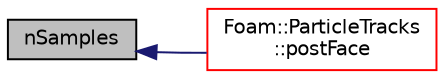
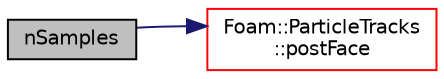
edge "Foam::ParticleTracks ::postFace" -> "nSamples": reversed
